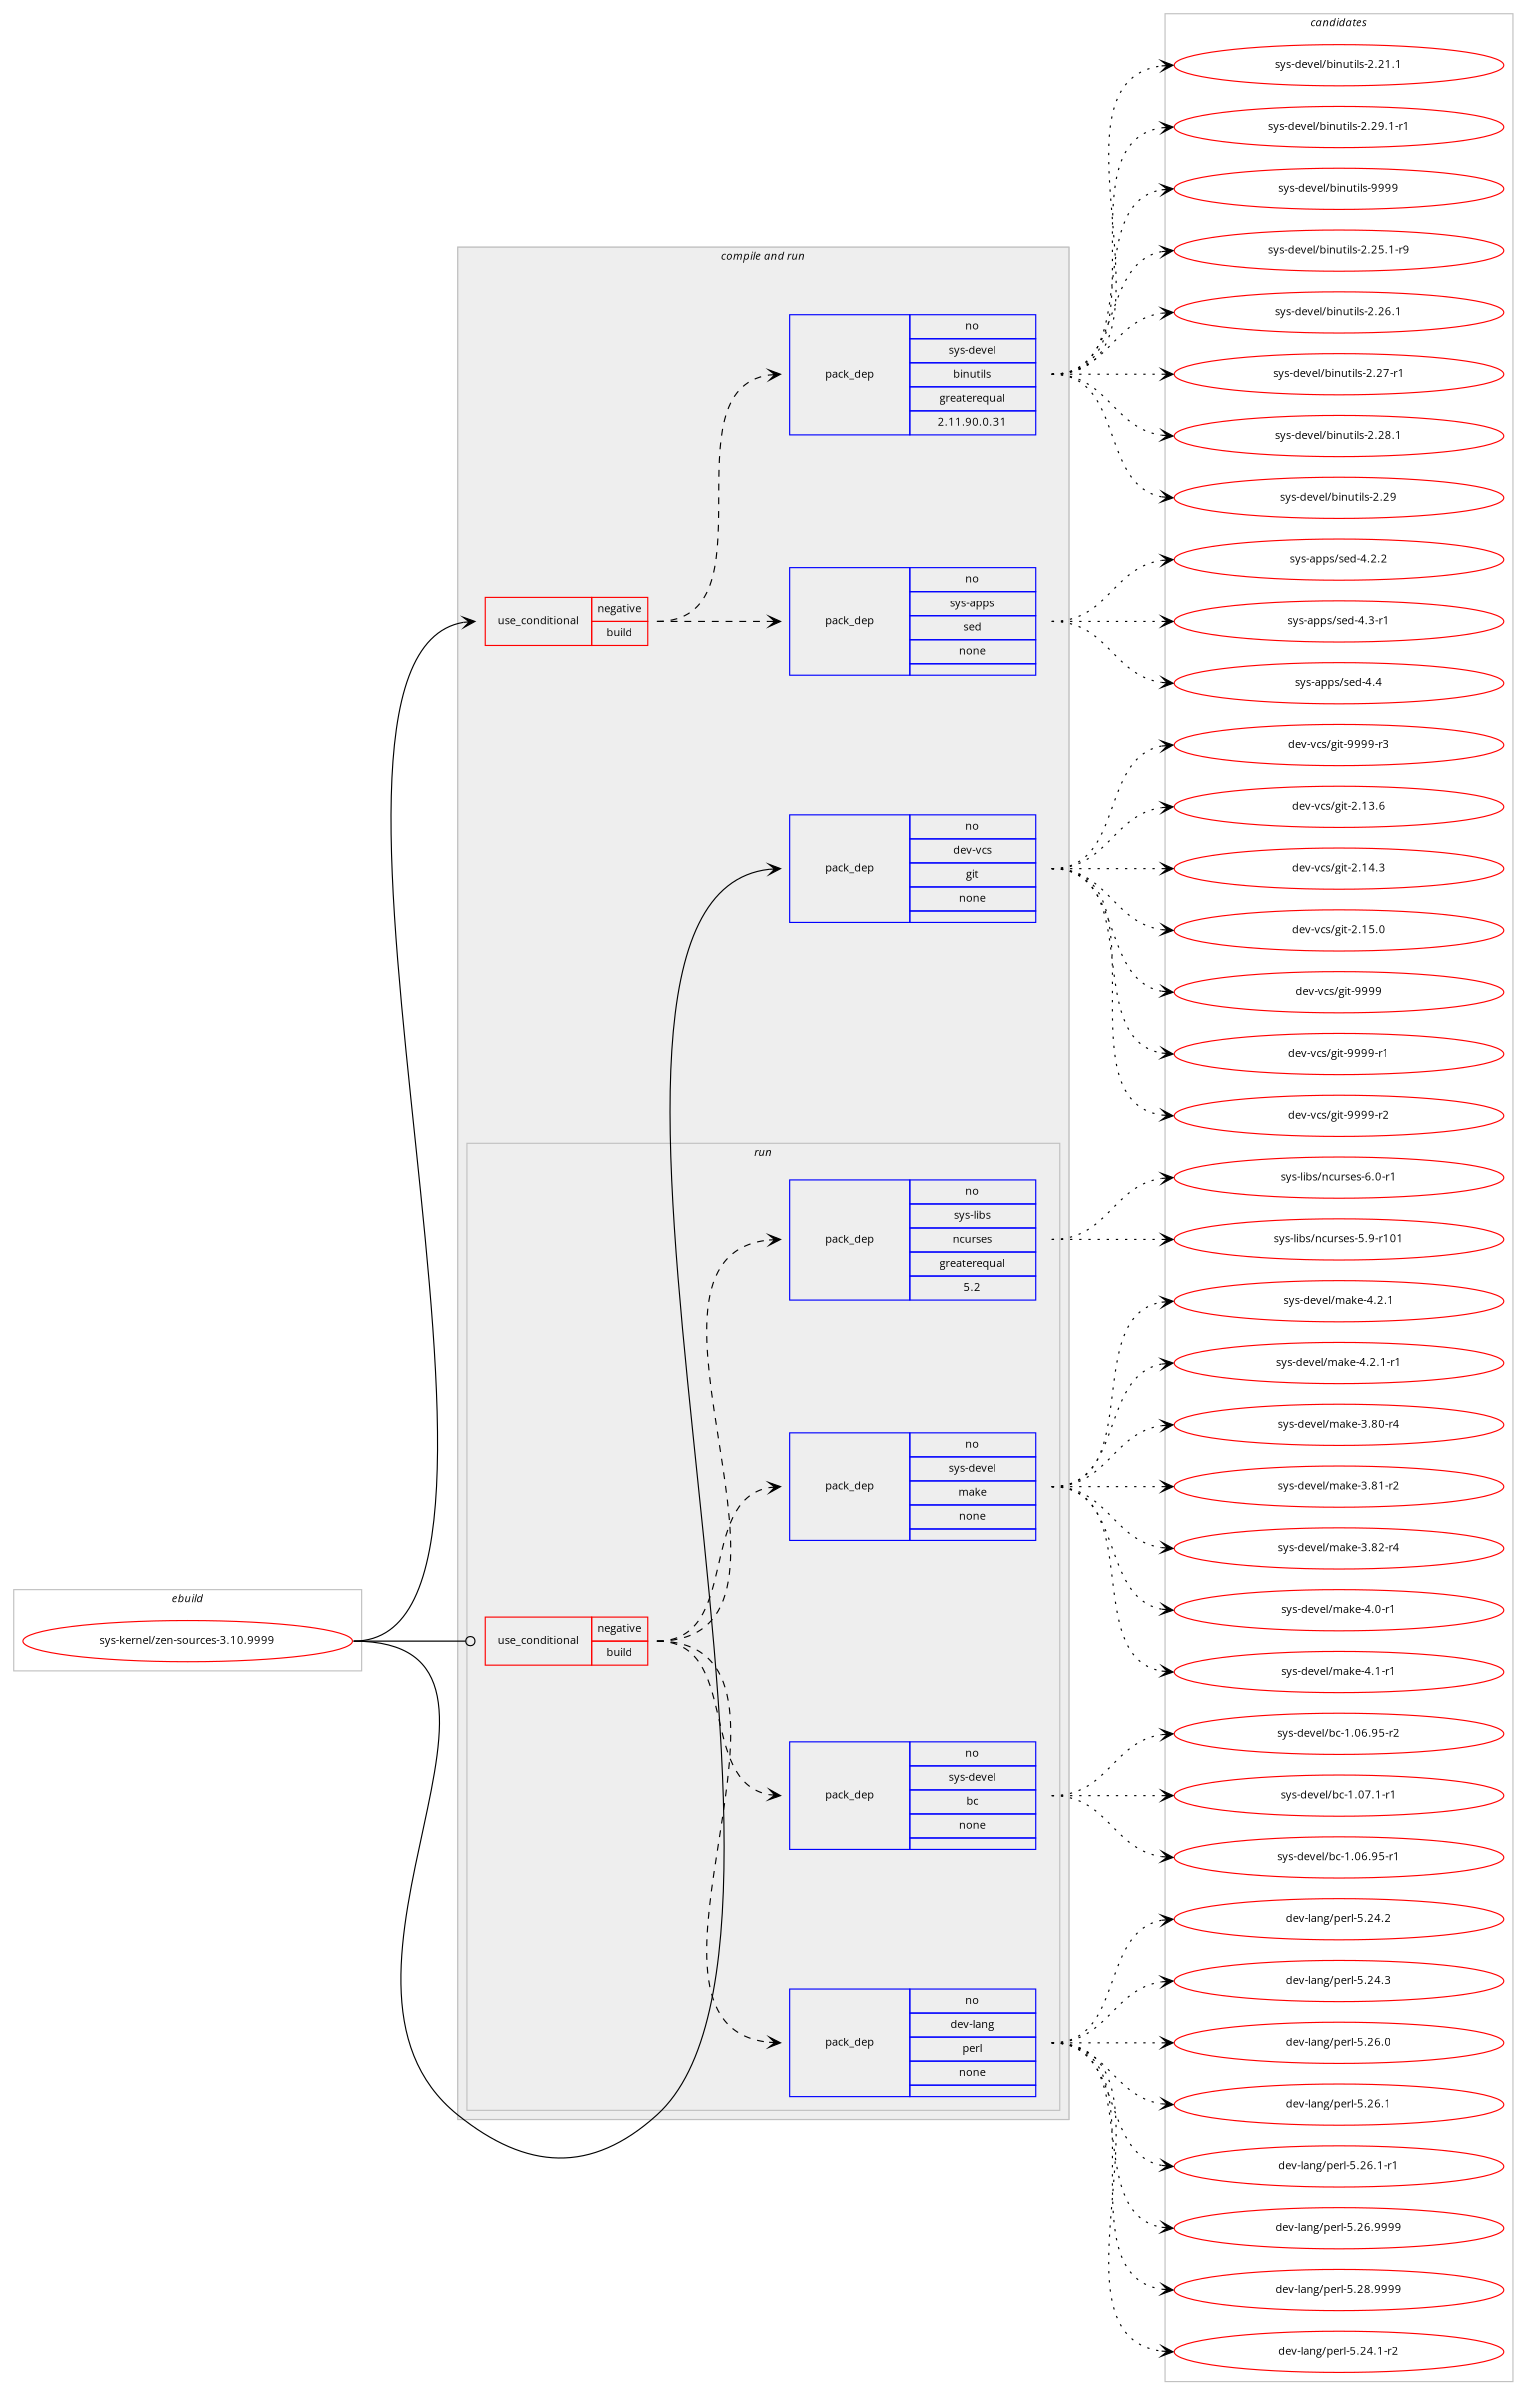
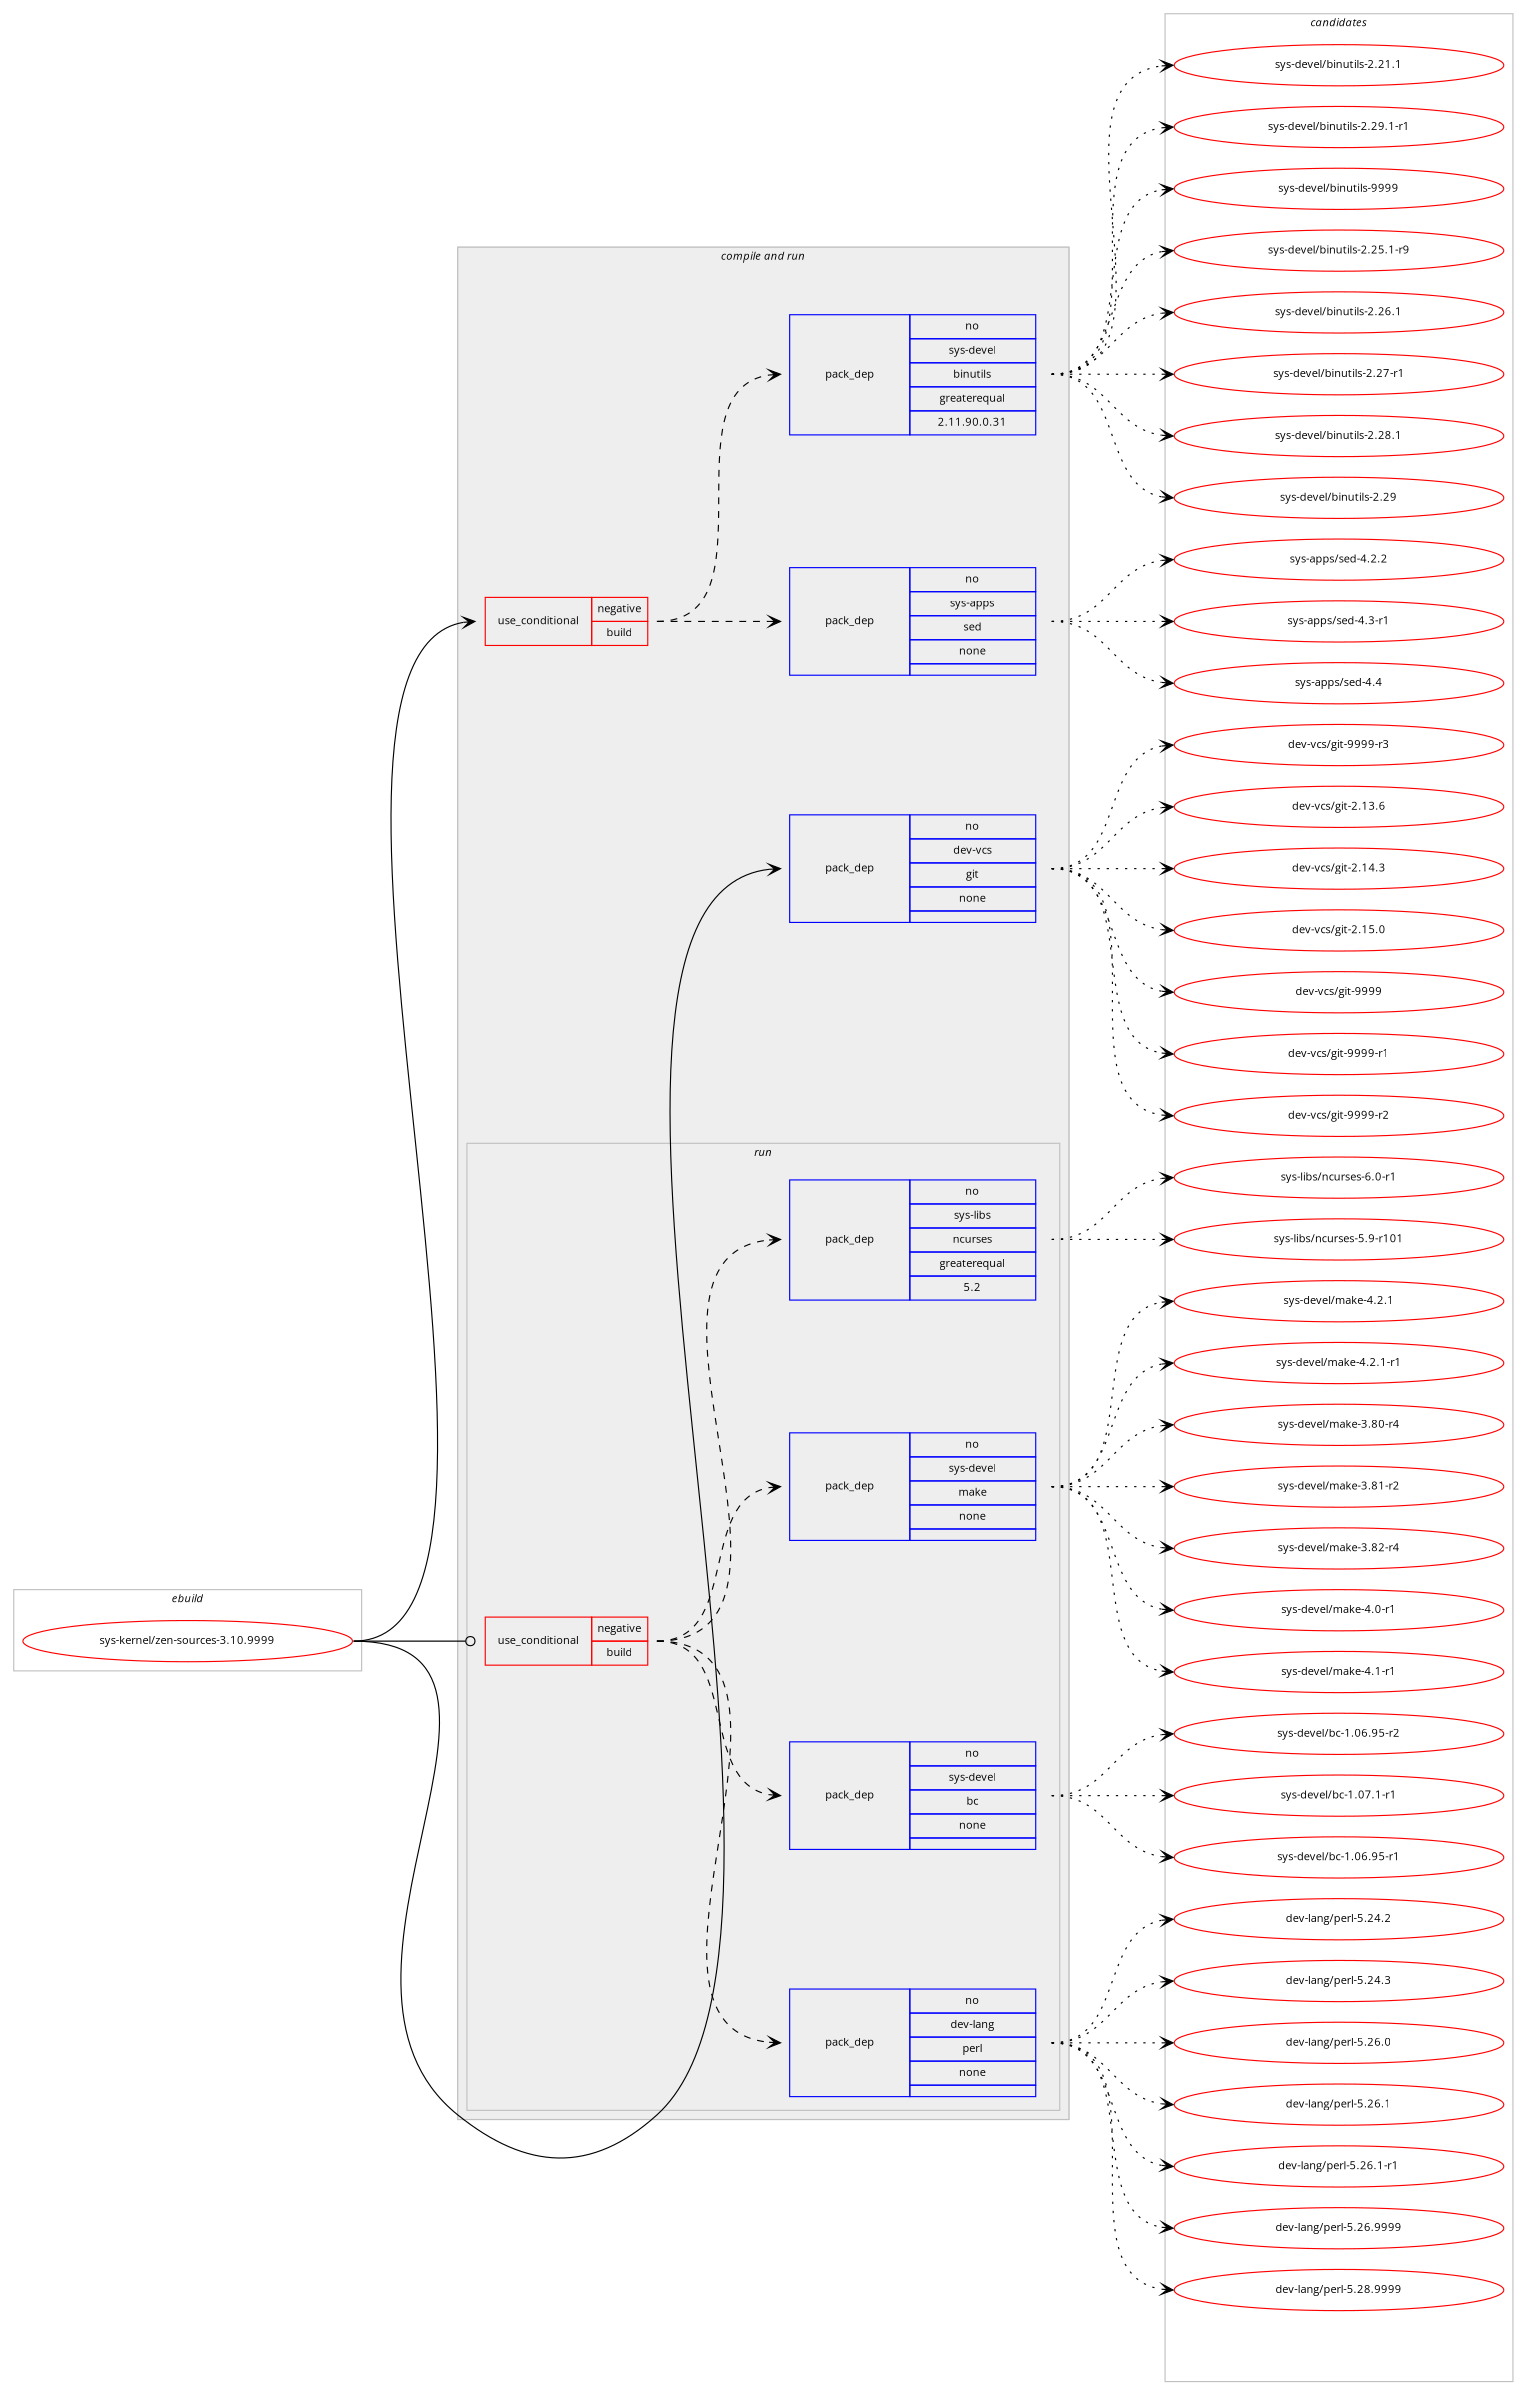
node "dev-lang/perl-5.24.1-r2": removed
